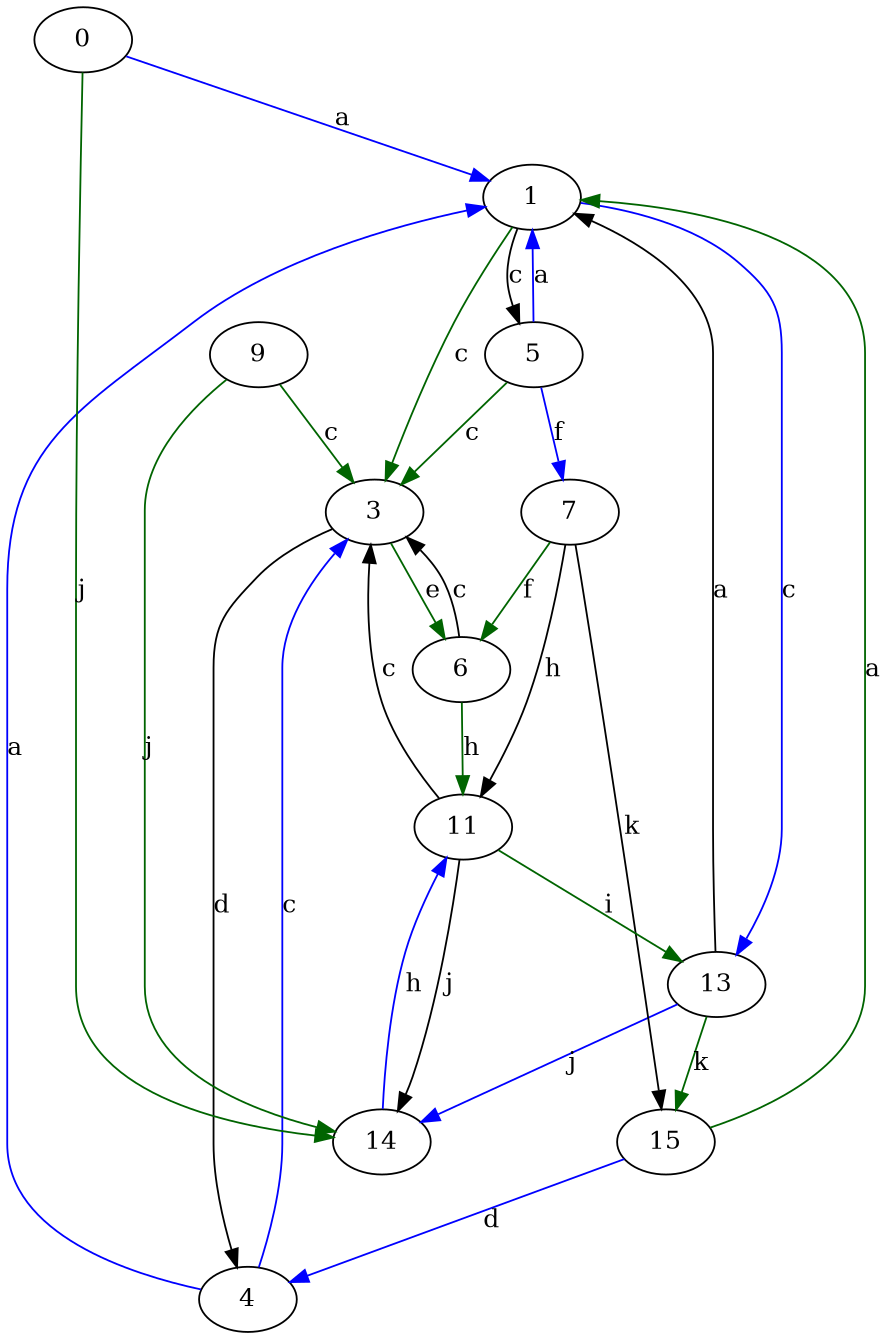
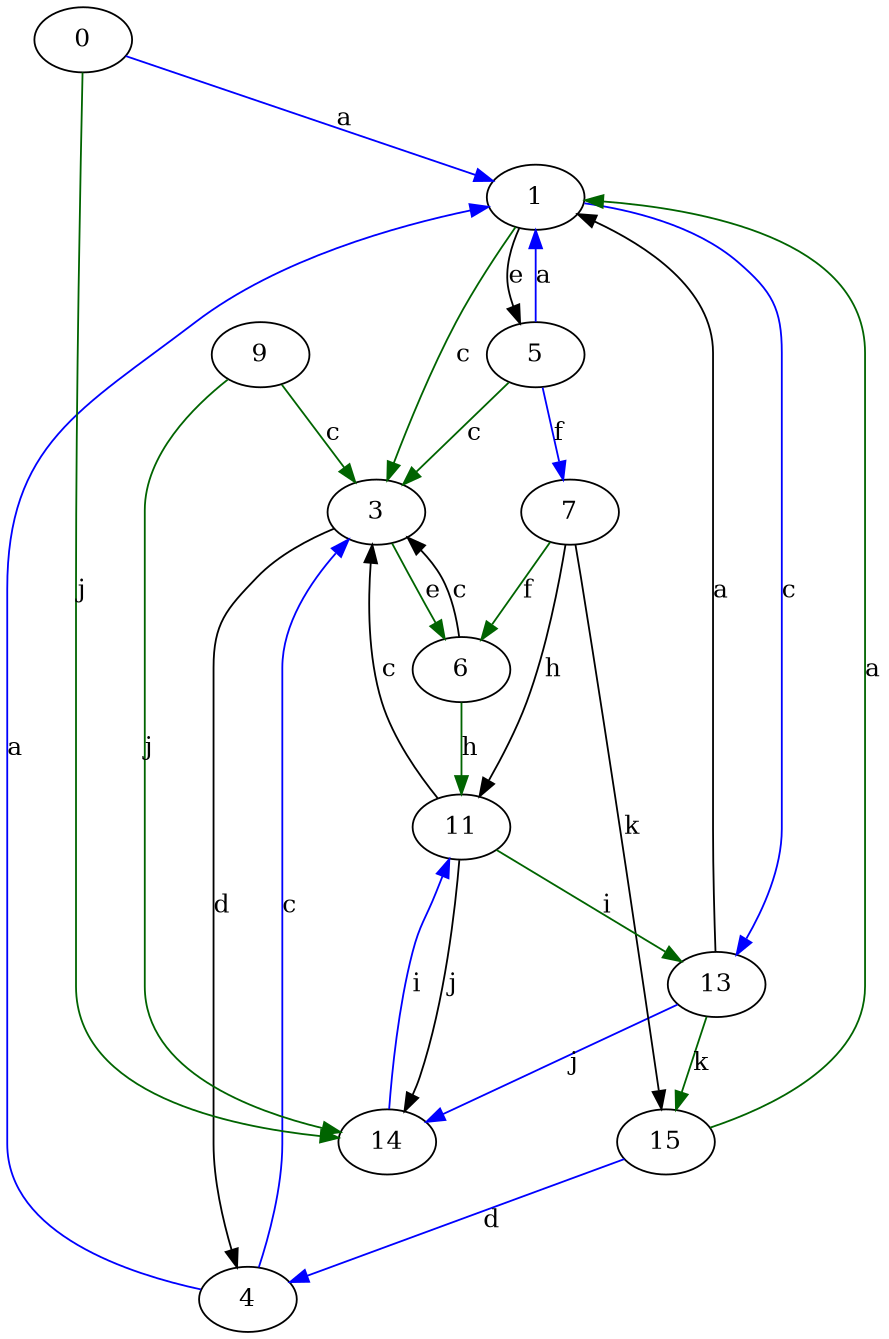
edge "1" -> "5": label "c" -> "e"
edge "14" -> "11": label "h" -> "i"
